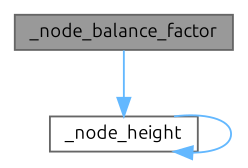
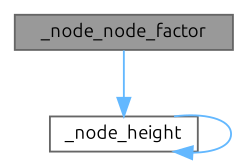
node "_node_balance_factor": label "_node_balance_factor" -> "_node_node_factor"
